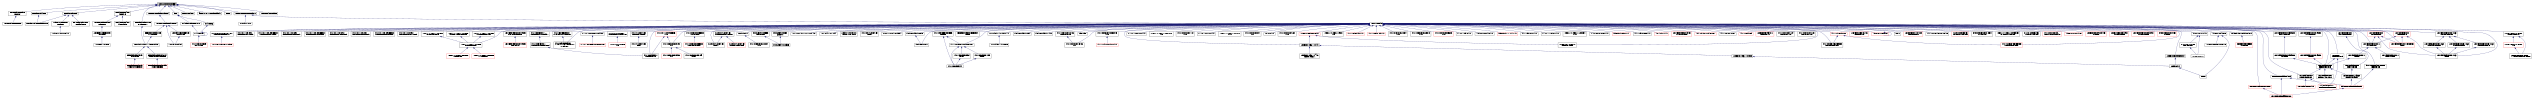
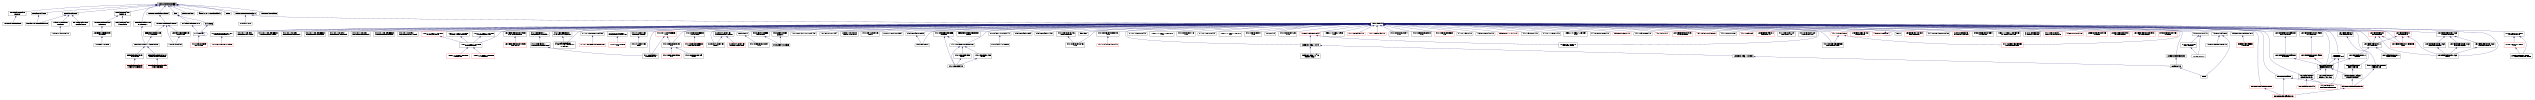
node "VRBRAIN::VRBRAINStorage ::_mtd_signature": color black -> red
node "AP_Notify::AP_Notify": label "AP_Notify::AP_Notify" -> "AP_AeroIO::AP_Notify"
node "Compass::_add_backend": label "Compass::_add_backend" -> "Compass::_add_crc"
